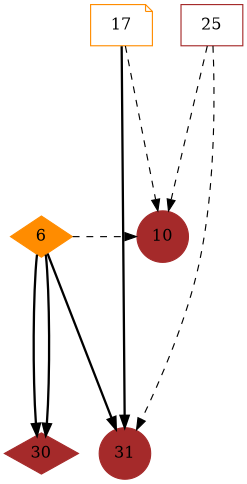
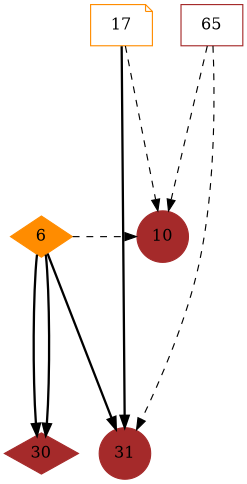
node "25": label "25" -> "65"
